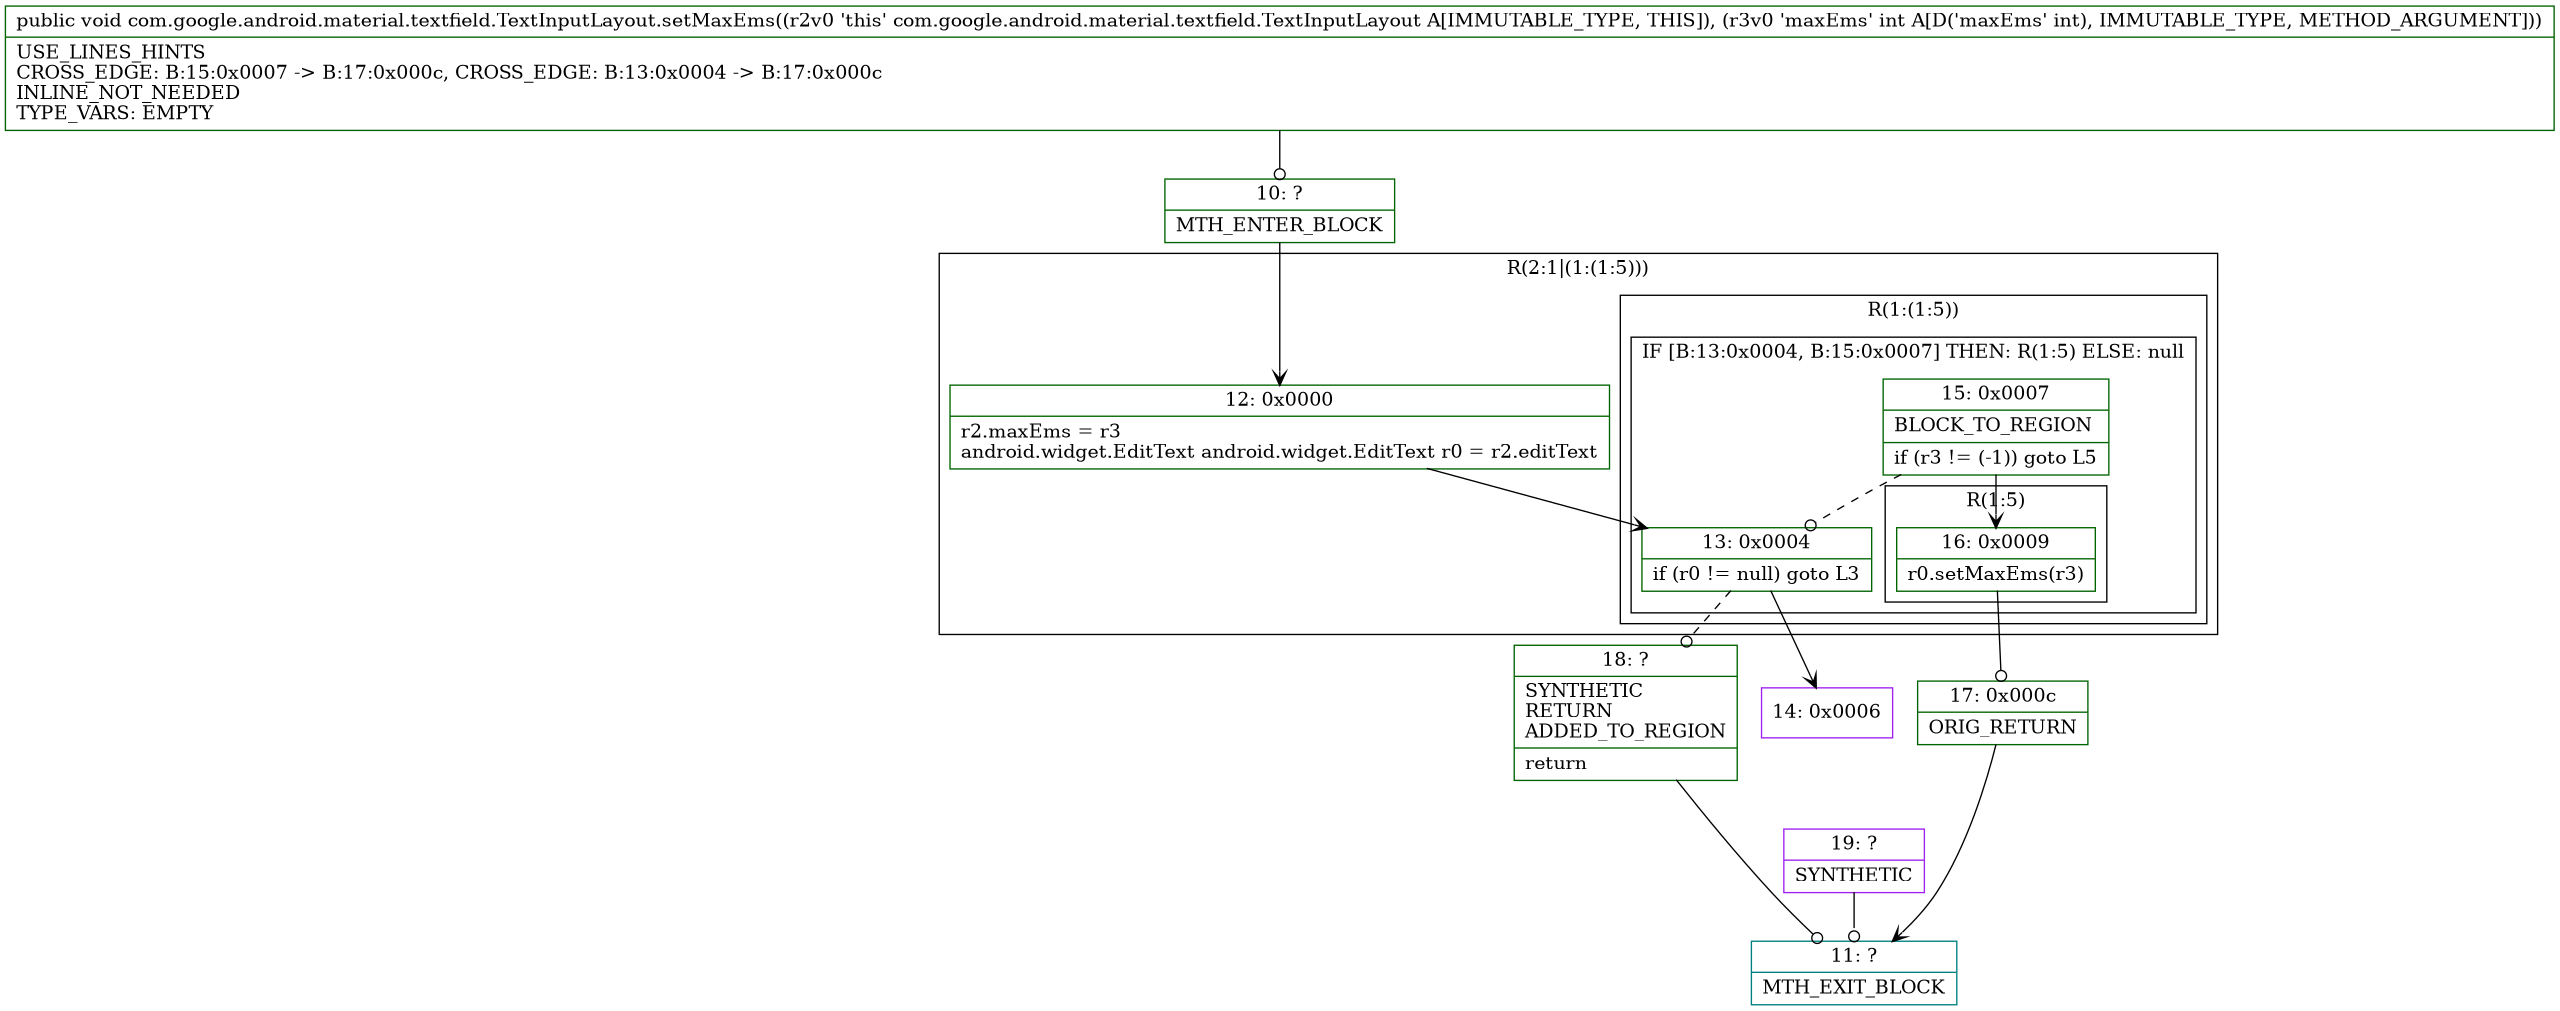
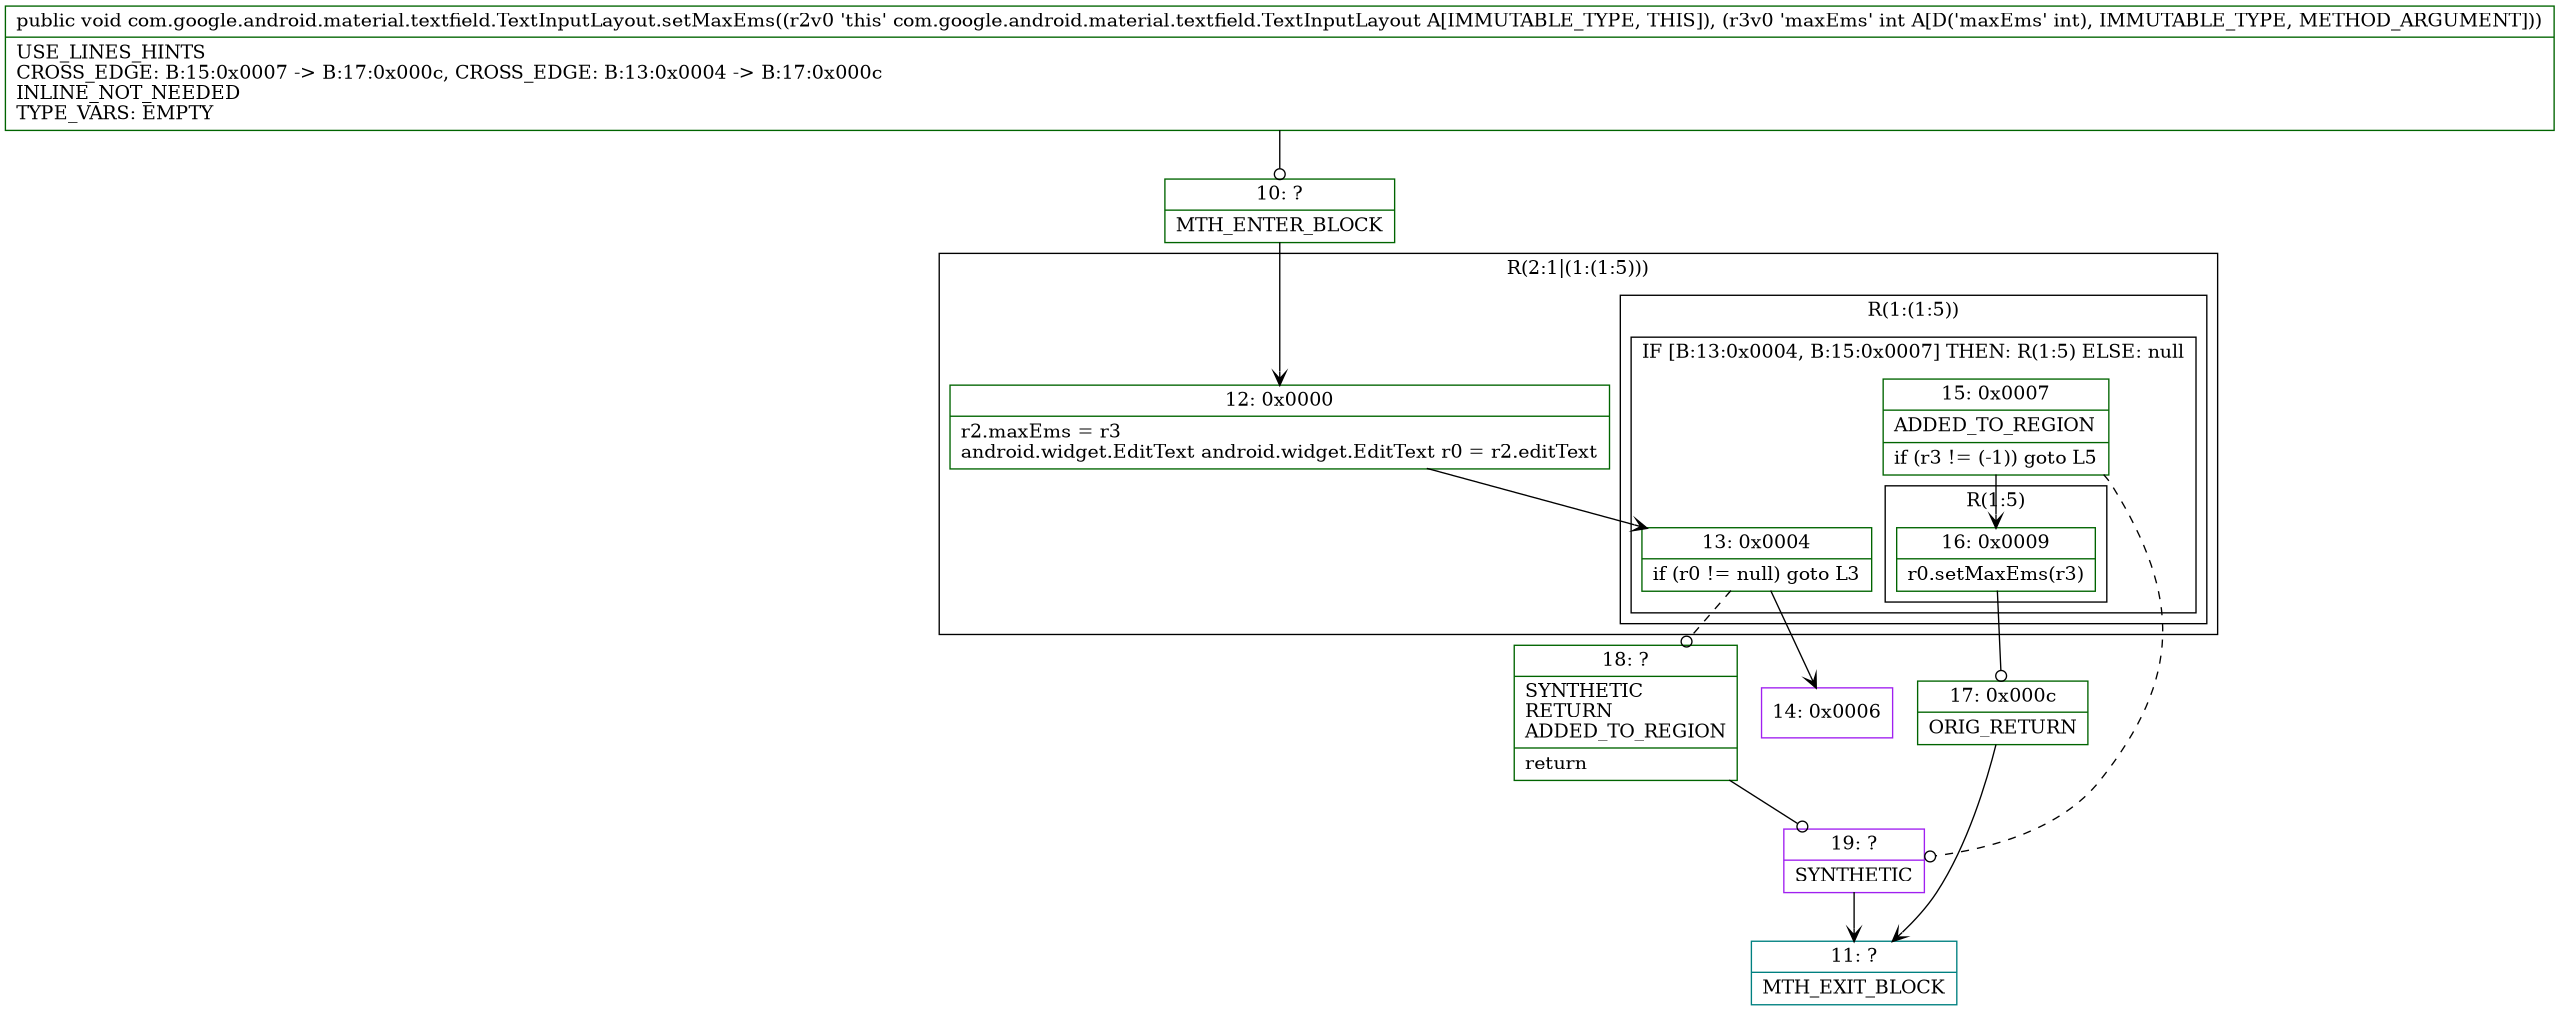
node "15: 0x0007": text "BLOCK_TO_REGION" -> "ADDED_TO_REGION"
edge "15: 0x0007" -> "13: 0x0004": now "15: 0x0007" -> "19: ?"
edge "18: ?" -> "11: ?": now "18: ?" -> "19: ?"
edge "19: ?" -> "11: ?": arrowhead odot -> vee
